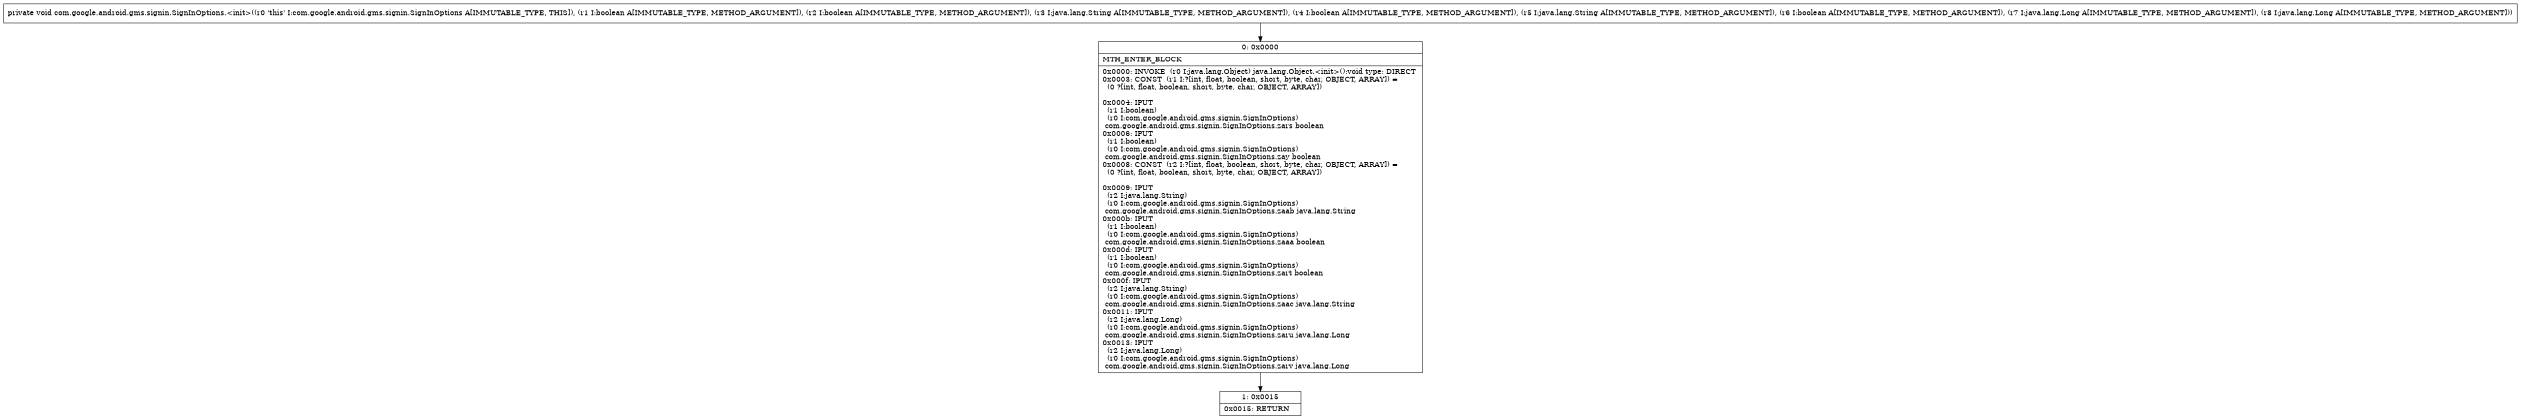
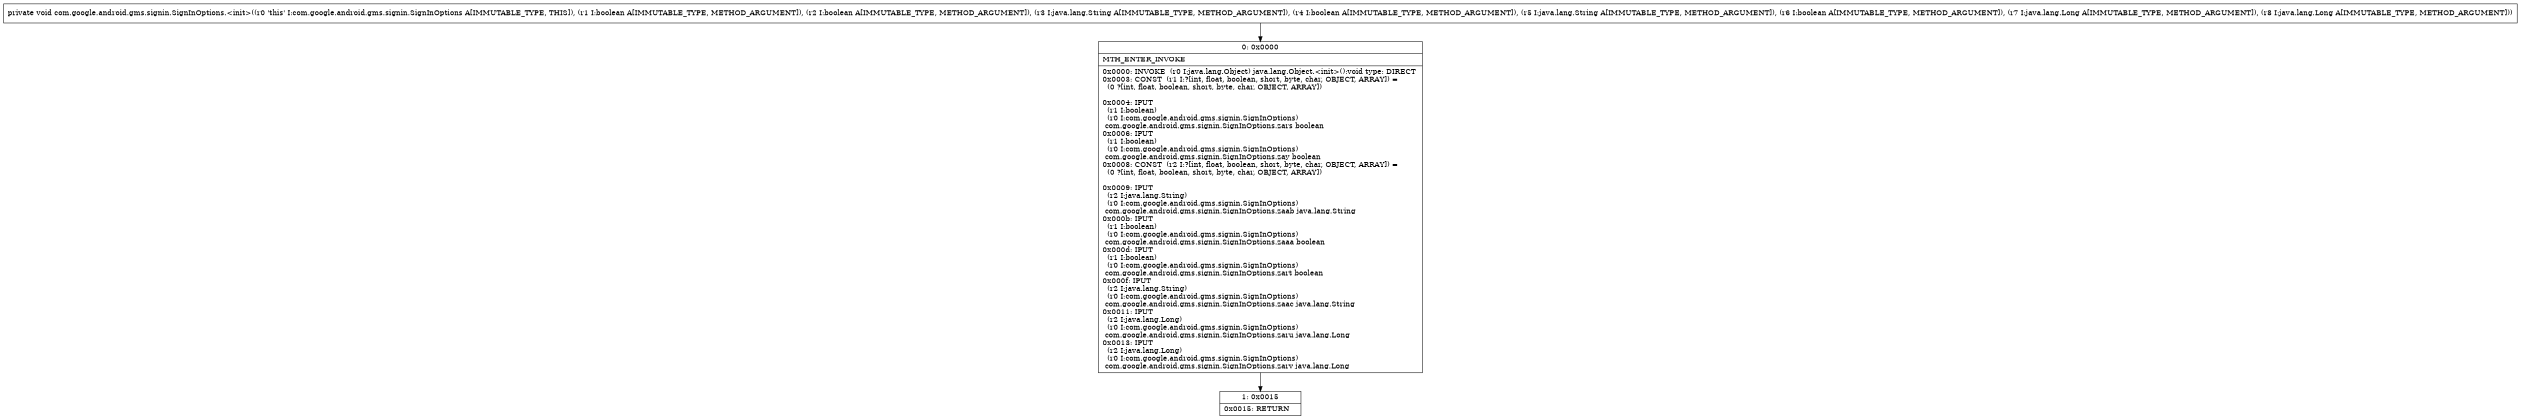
node "0: 0x0000": text "MTH_ENTER_BLOCK" -> "MTH_ENTER_INVOKE"
